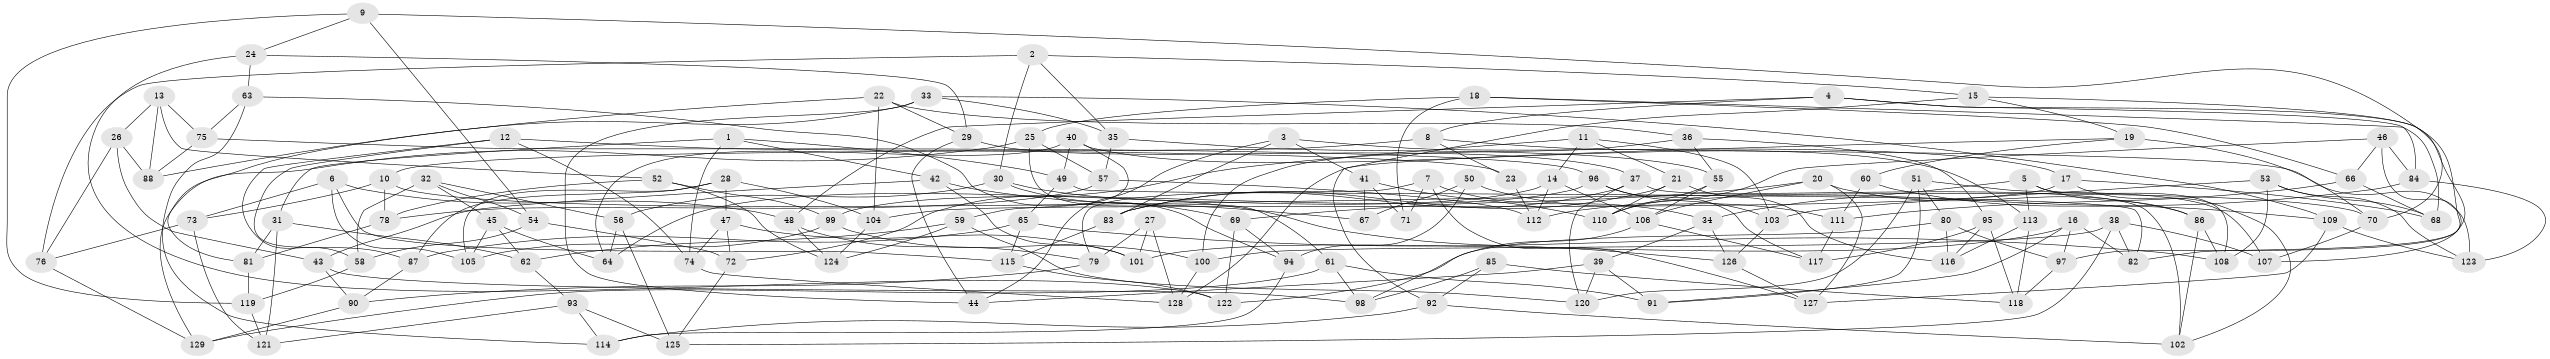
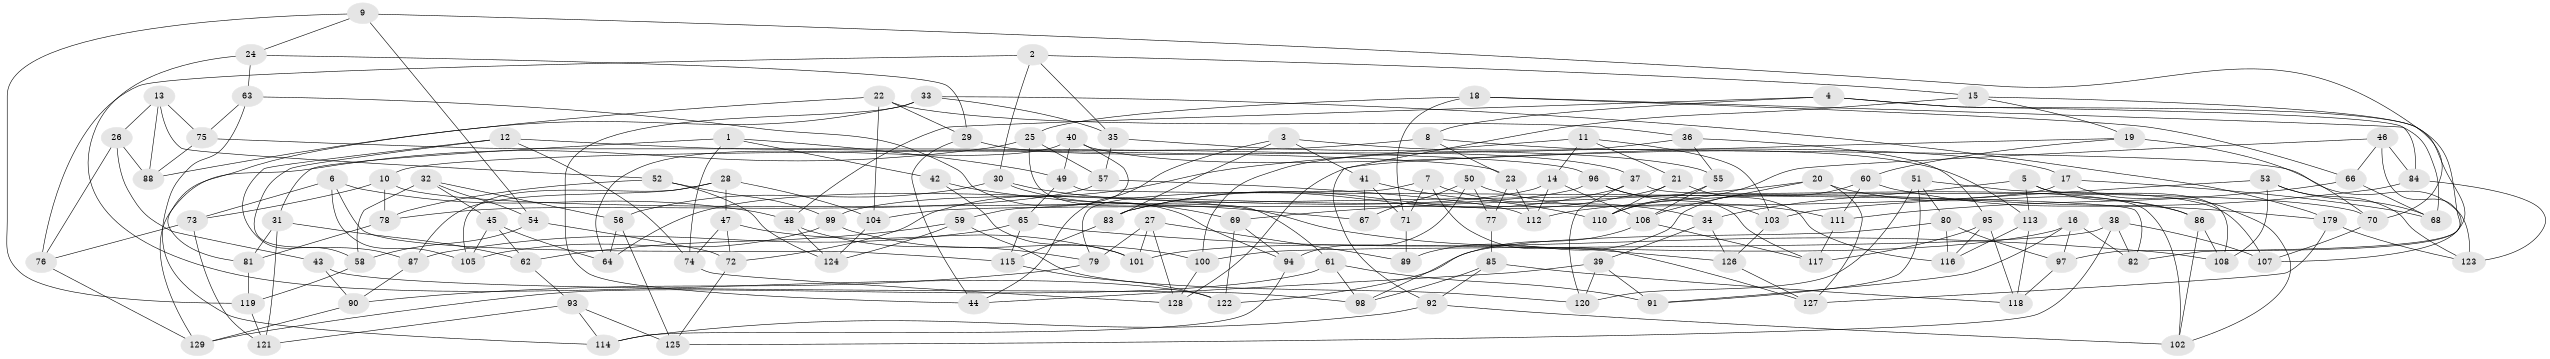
edge "42" -- "43": removed
node "77": added
node "109": label "109" -> "179"
node "89": added
